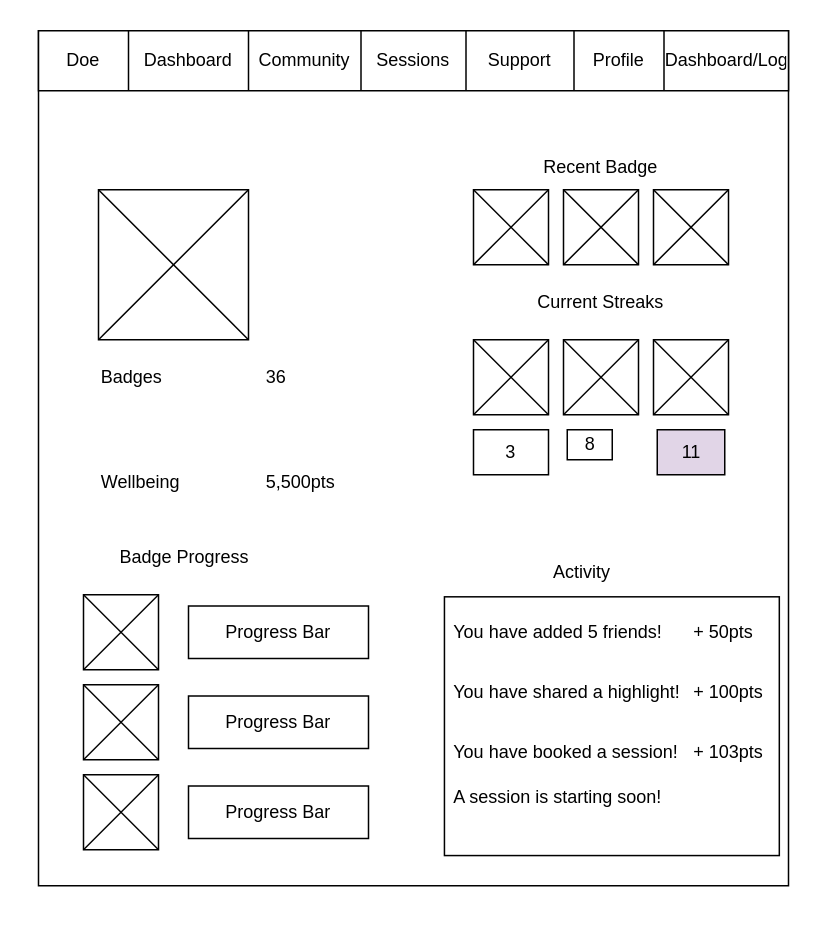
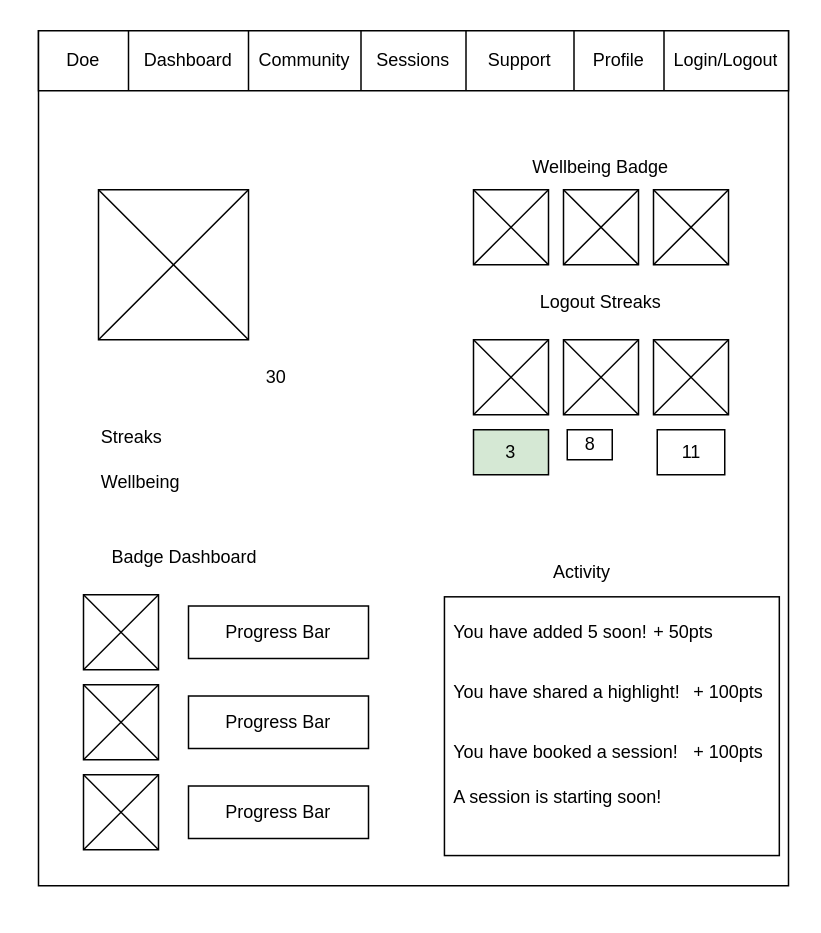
node "Dashboard/Logout": label "Dashboard/Logout" -> "Login/Logout"
node "Recent Badge": label "Recent Badge" -> "Wellbeing Badge"
node "Current Streaks": label "Current Streaks" -> "Logout Streaks"
node "Badges": removed
node "36": label "36" -> "30"
node "Streaks": added
node "3": fillcolor #ffffff -> #d5e8d4
node "11": fillcolor #e1d5e7 -> #ffffff
node "5,500pts": removed
node "Badge Progress": label "Badge Progress" -> "Badge Dashboard"
node "You have added 5 friends! + 50pts": label "You have added 5 friends! + 50pts" -> "You have added 5 soon! + 50pts"
node "You have booked a session! + 103pts": label "You have booked a session! + 103pts" -> "You have booked a session! + 100pts"
